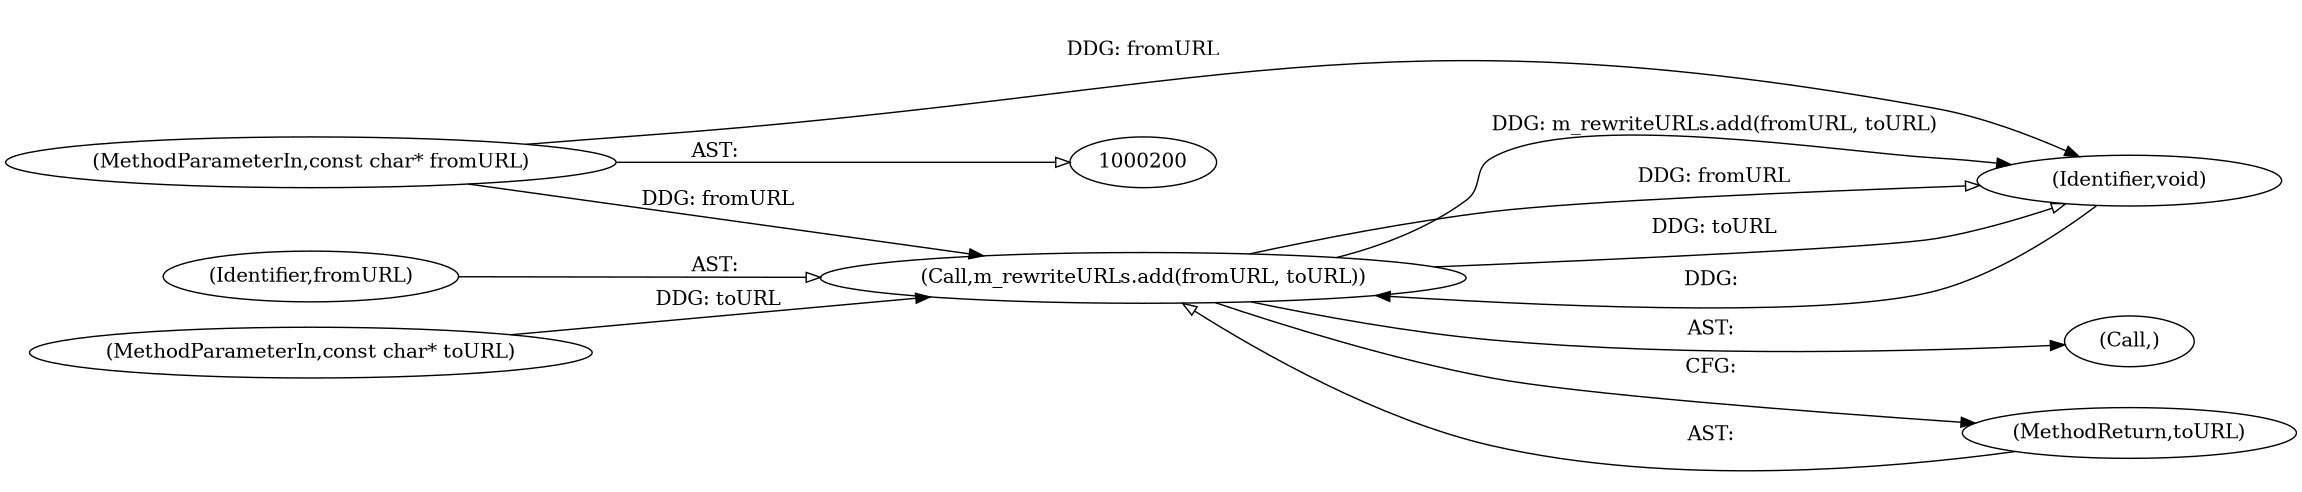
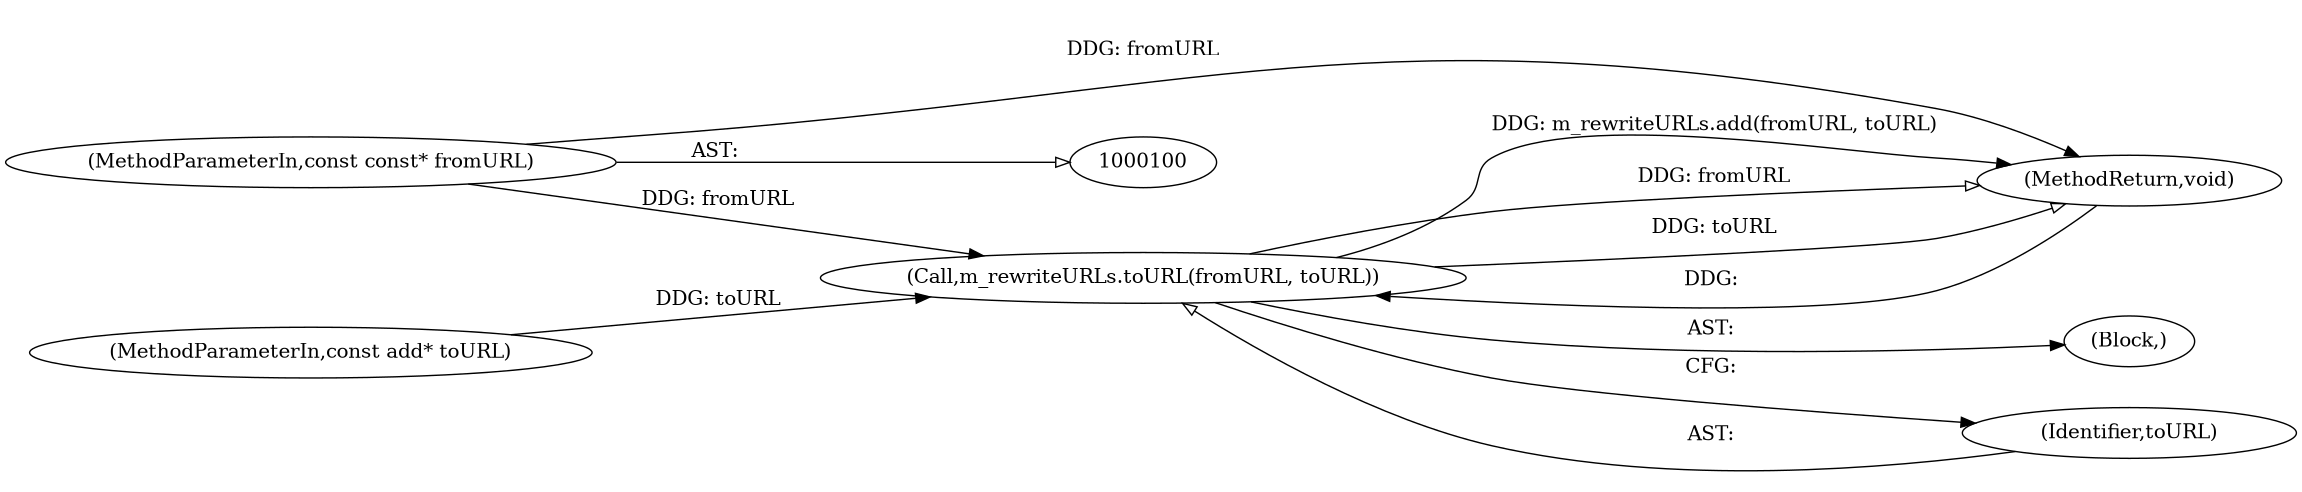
node "(MethodParameterIn,const char* fromURL)": label "(MethodParameterIn,const char* fromURL)" -> "(MethodParameterIn,const const* fromURL)"
node "1000200": label "1000200" -> "1000100"
node "(Identifier,void)": label "(Identifier,void)" -> "(MethodReturn,void)"
node "(Identifier,fromURL)": removed
node "(Call,m_rewriteURLs.add(fromURL, toURL))": label "(Call,m_rewriteURLs.add(fromURL, toURL))" -> "(Call,m_rewriteURLs.toURL(fromURL, toURL))"
node "(Call,)": label "(Call,)" -> "(Block,)"
node "(MethodParameterIn,const char* toURL)": label "(MethodParameterIn,const char* toURL)" -> "(MethodParameterIn,const add* toURL)"
node "(MethodReturn,toURL)": label "(MethodReturn,toURL)" -> "(Identifier,toURL)"
